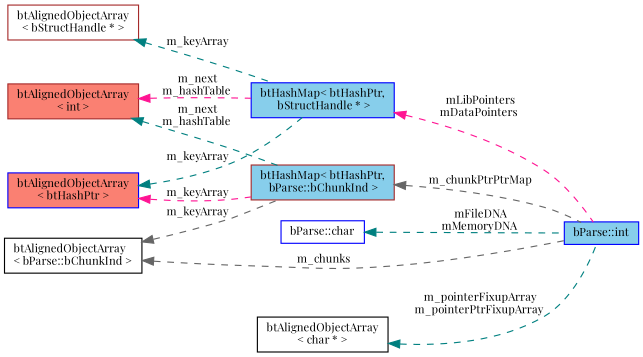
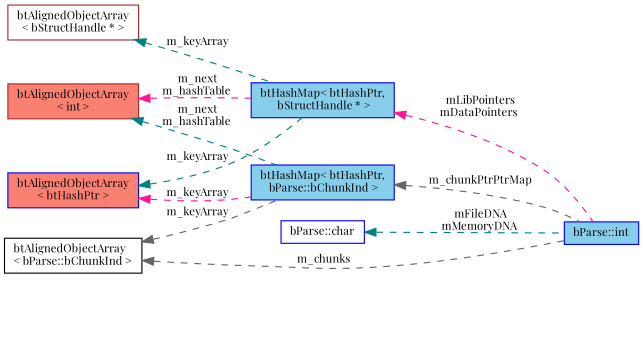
node "btHashMap< btHashPtr, bParse::bChunkInd >": color brown -> blue
node "btAlignedObjectArray < char * >": removed
